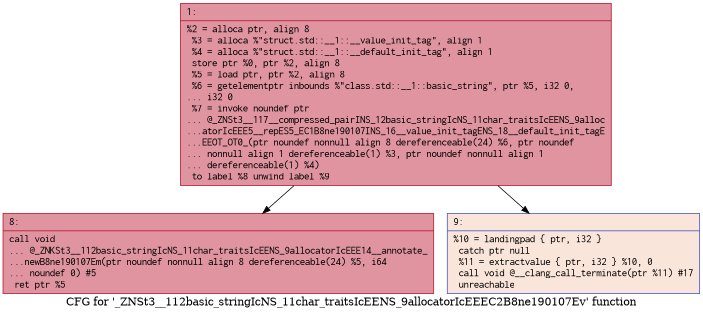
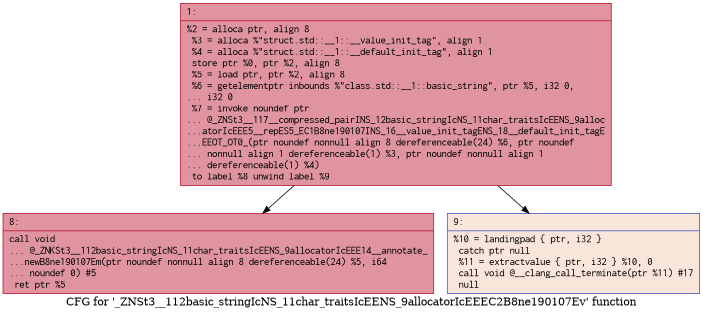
node "9:": text "unreachable" -> "null"
